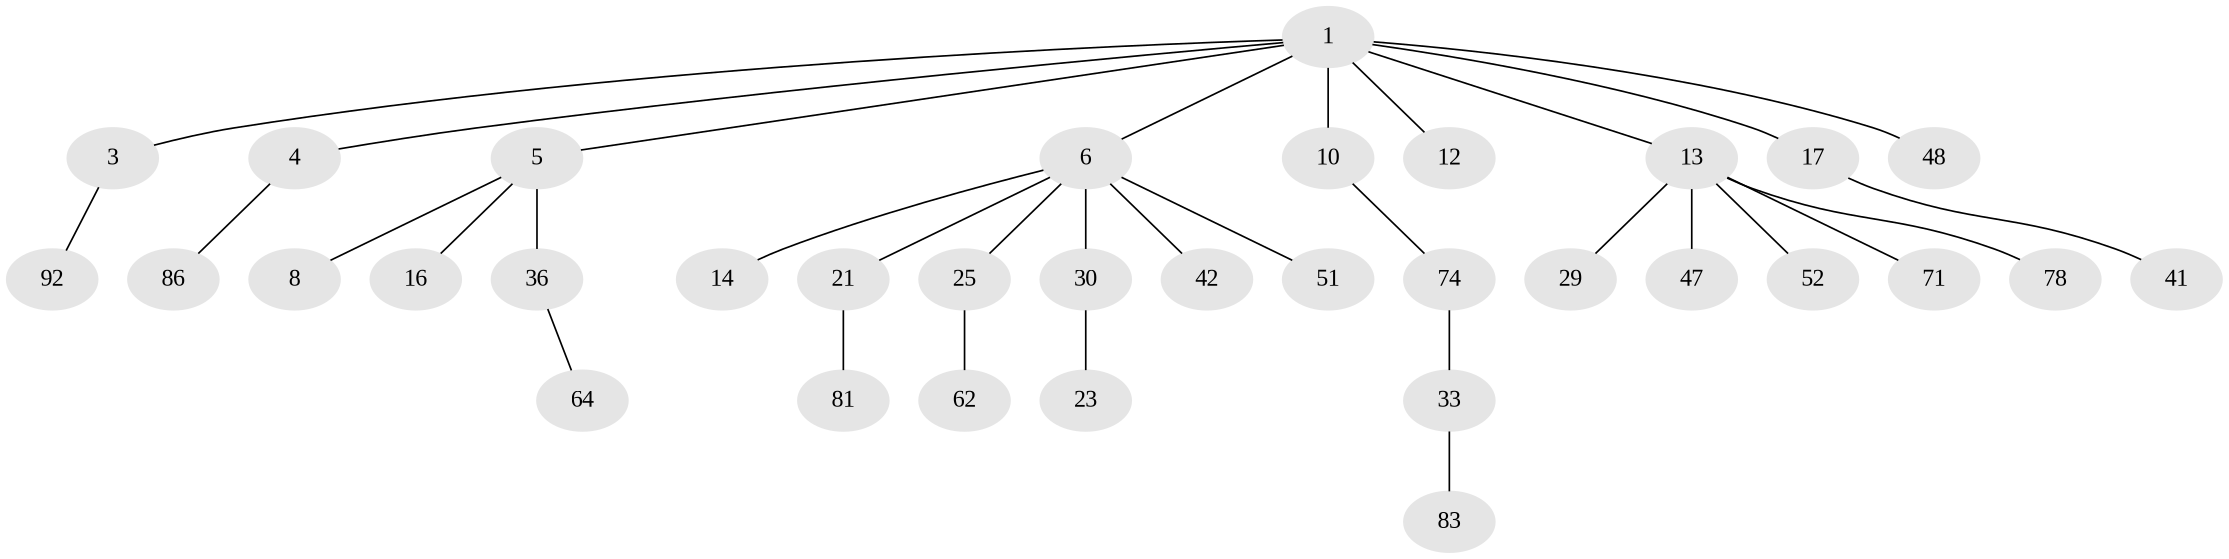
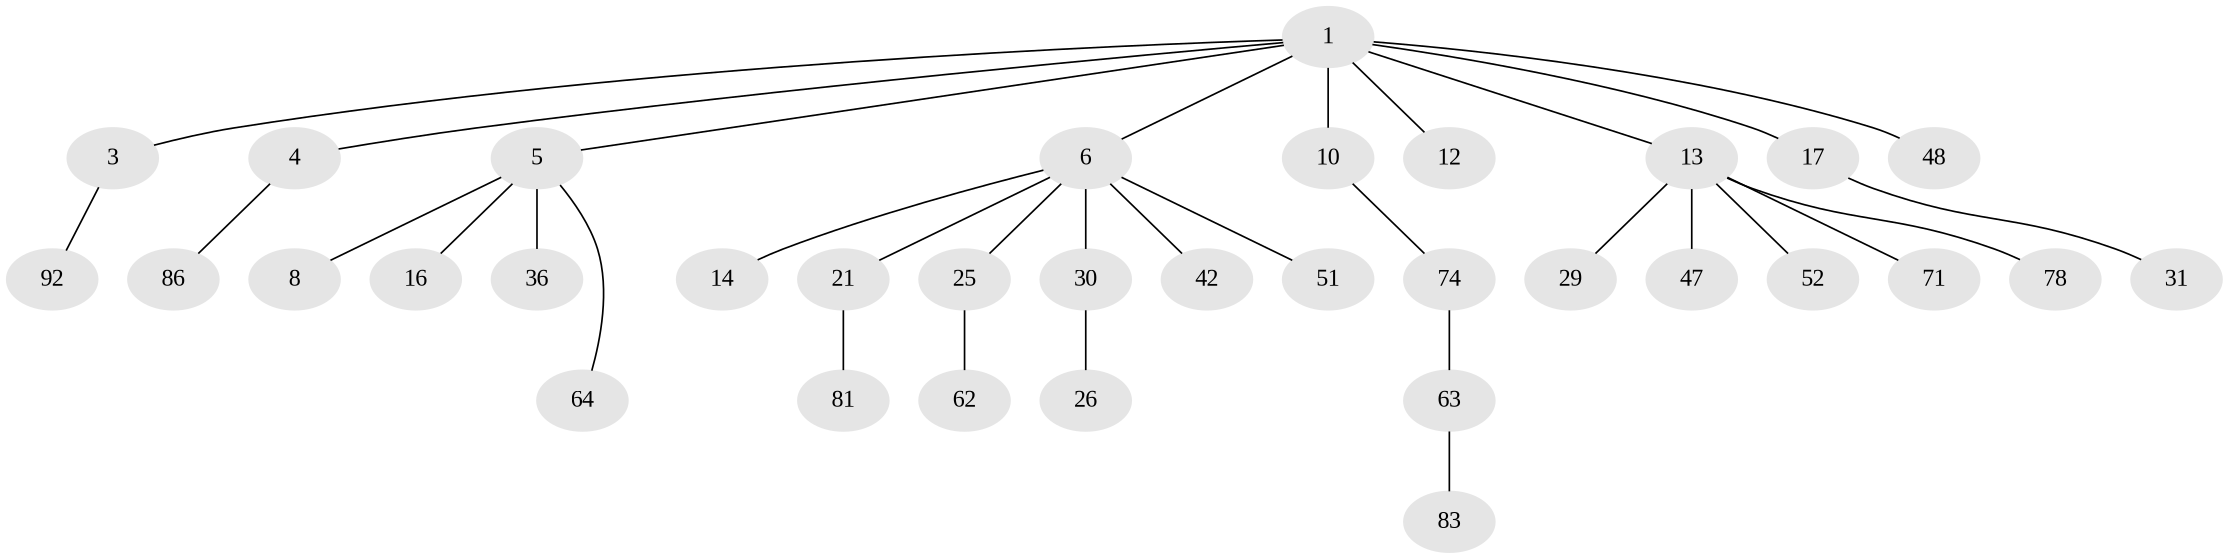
node "41": label "41" -> "31"
edge "36" -- "64": now "5" -- "64"
node "23": label "23" -> "26"
node "33": label "33" -> "63"
